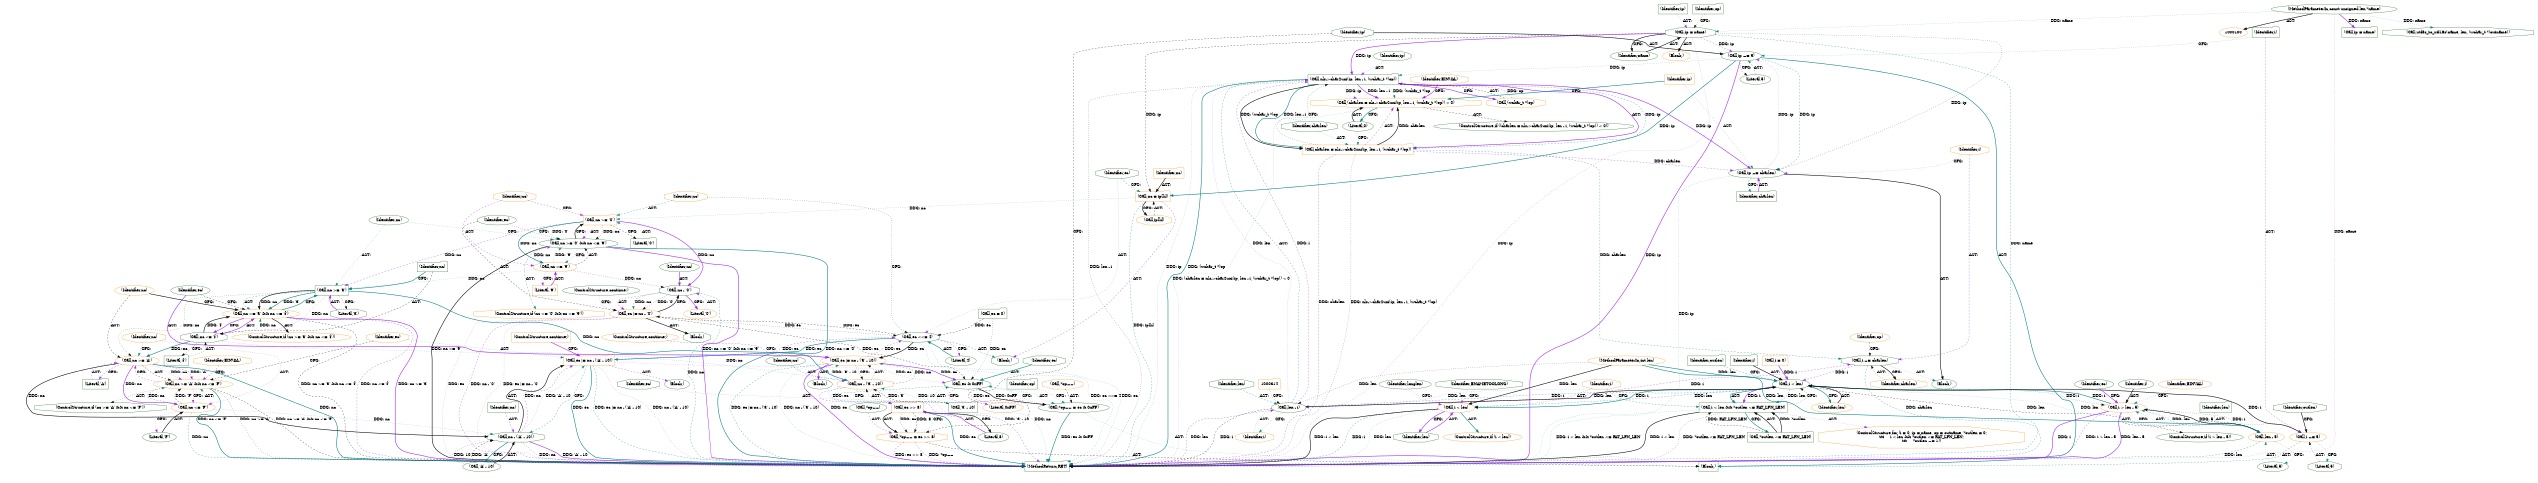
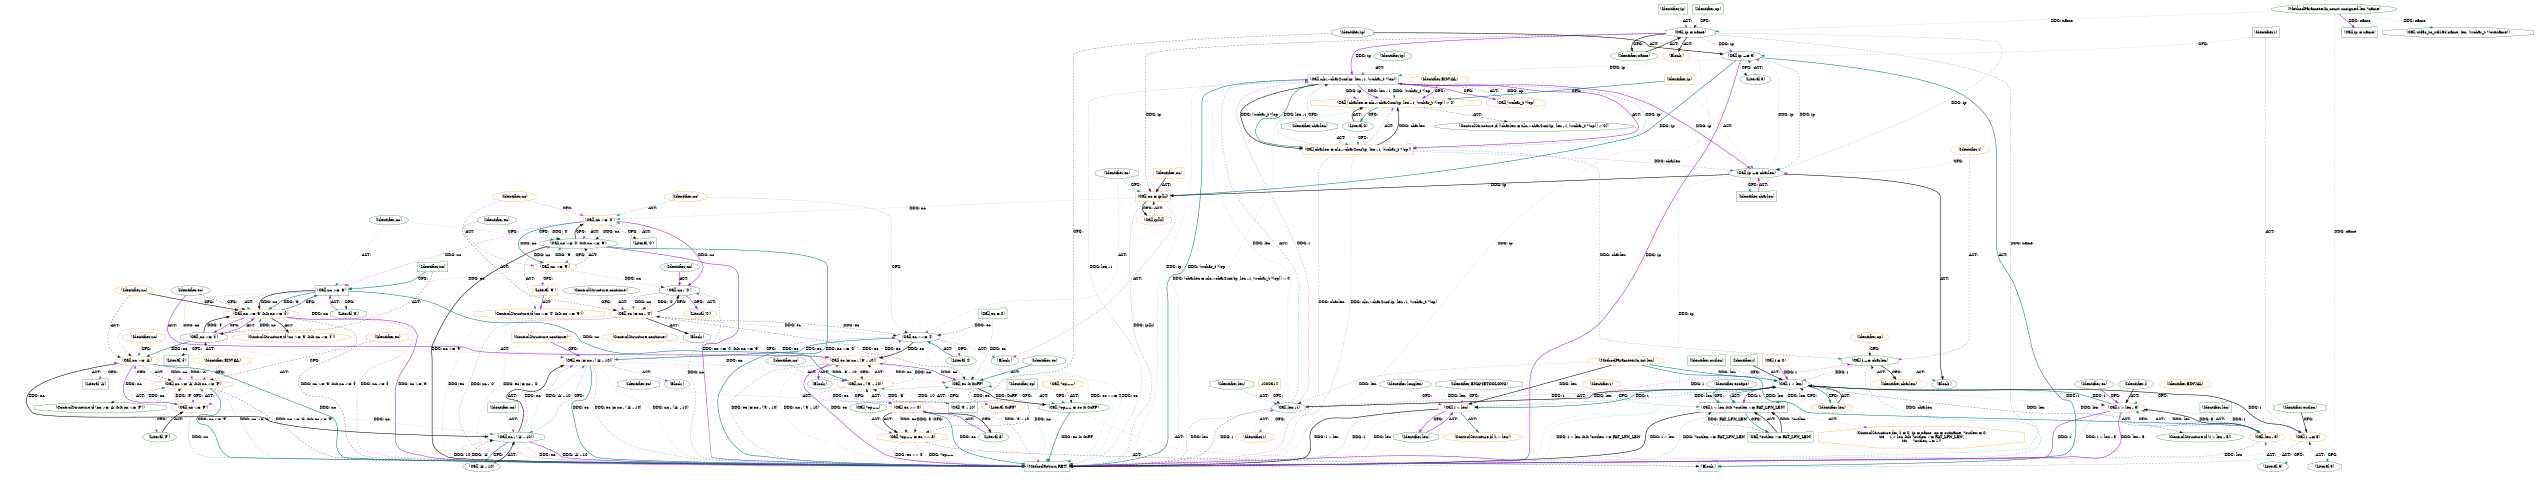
node "1000100": removed
edge "(Call,ip += charlen)" -> "(Call,nc = ip[k])": added, label "DDG: ip"
edge "(Literal,'9')" -> "(Call,nc <= '9')": now "(Literal,'9')" -> "(ControlStructure,if (nc >= '0' && nc <= '9'))"
node "(Identifier,escape)": added
